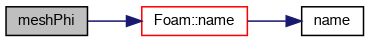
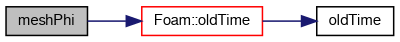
node "Foam::name": label "Foam::name" -> "Foam::oldTime"
node "name": label "name" -> "oldTime"
